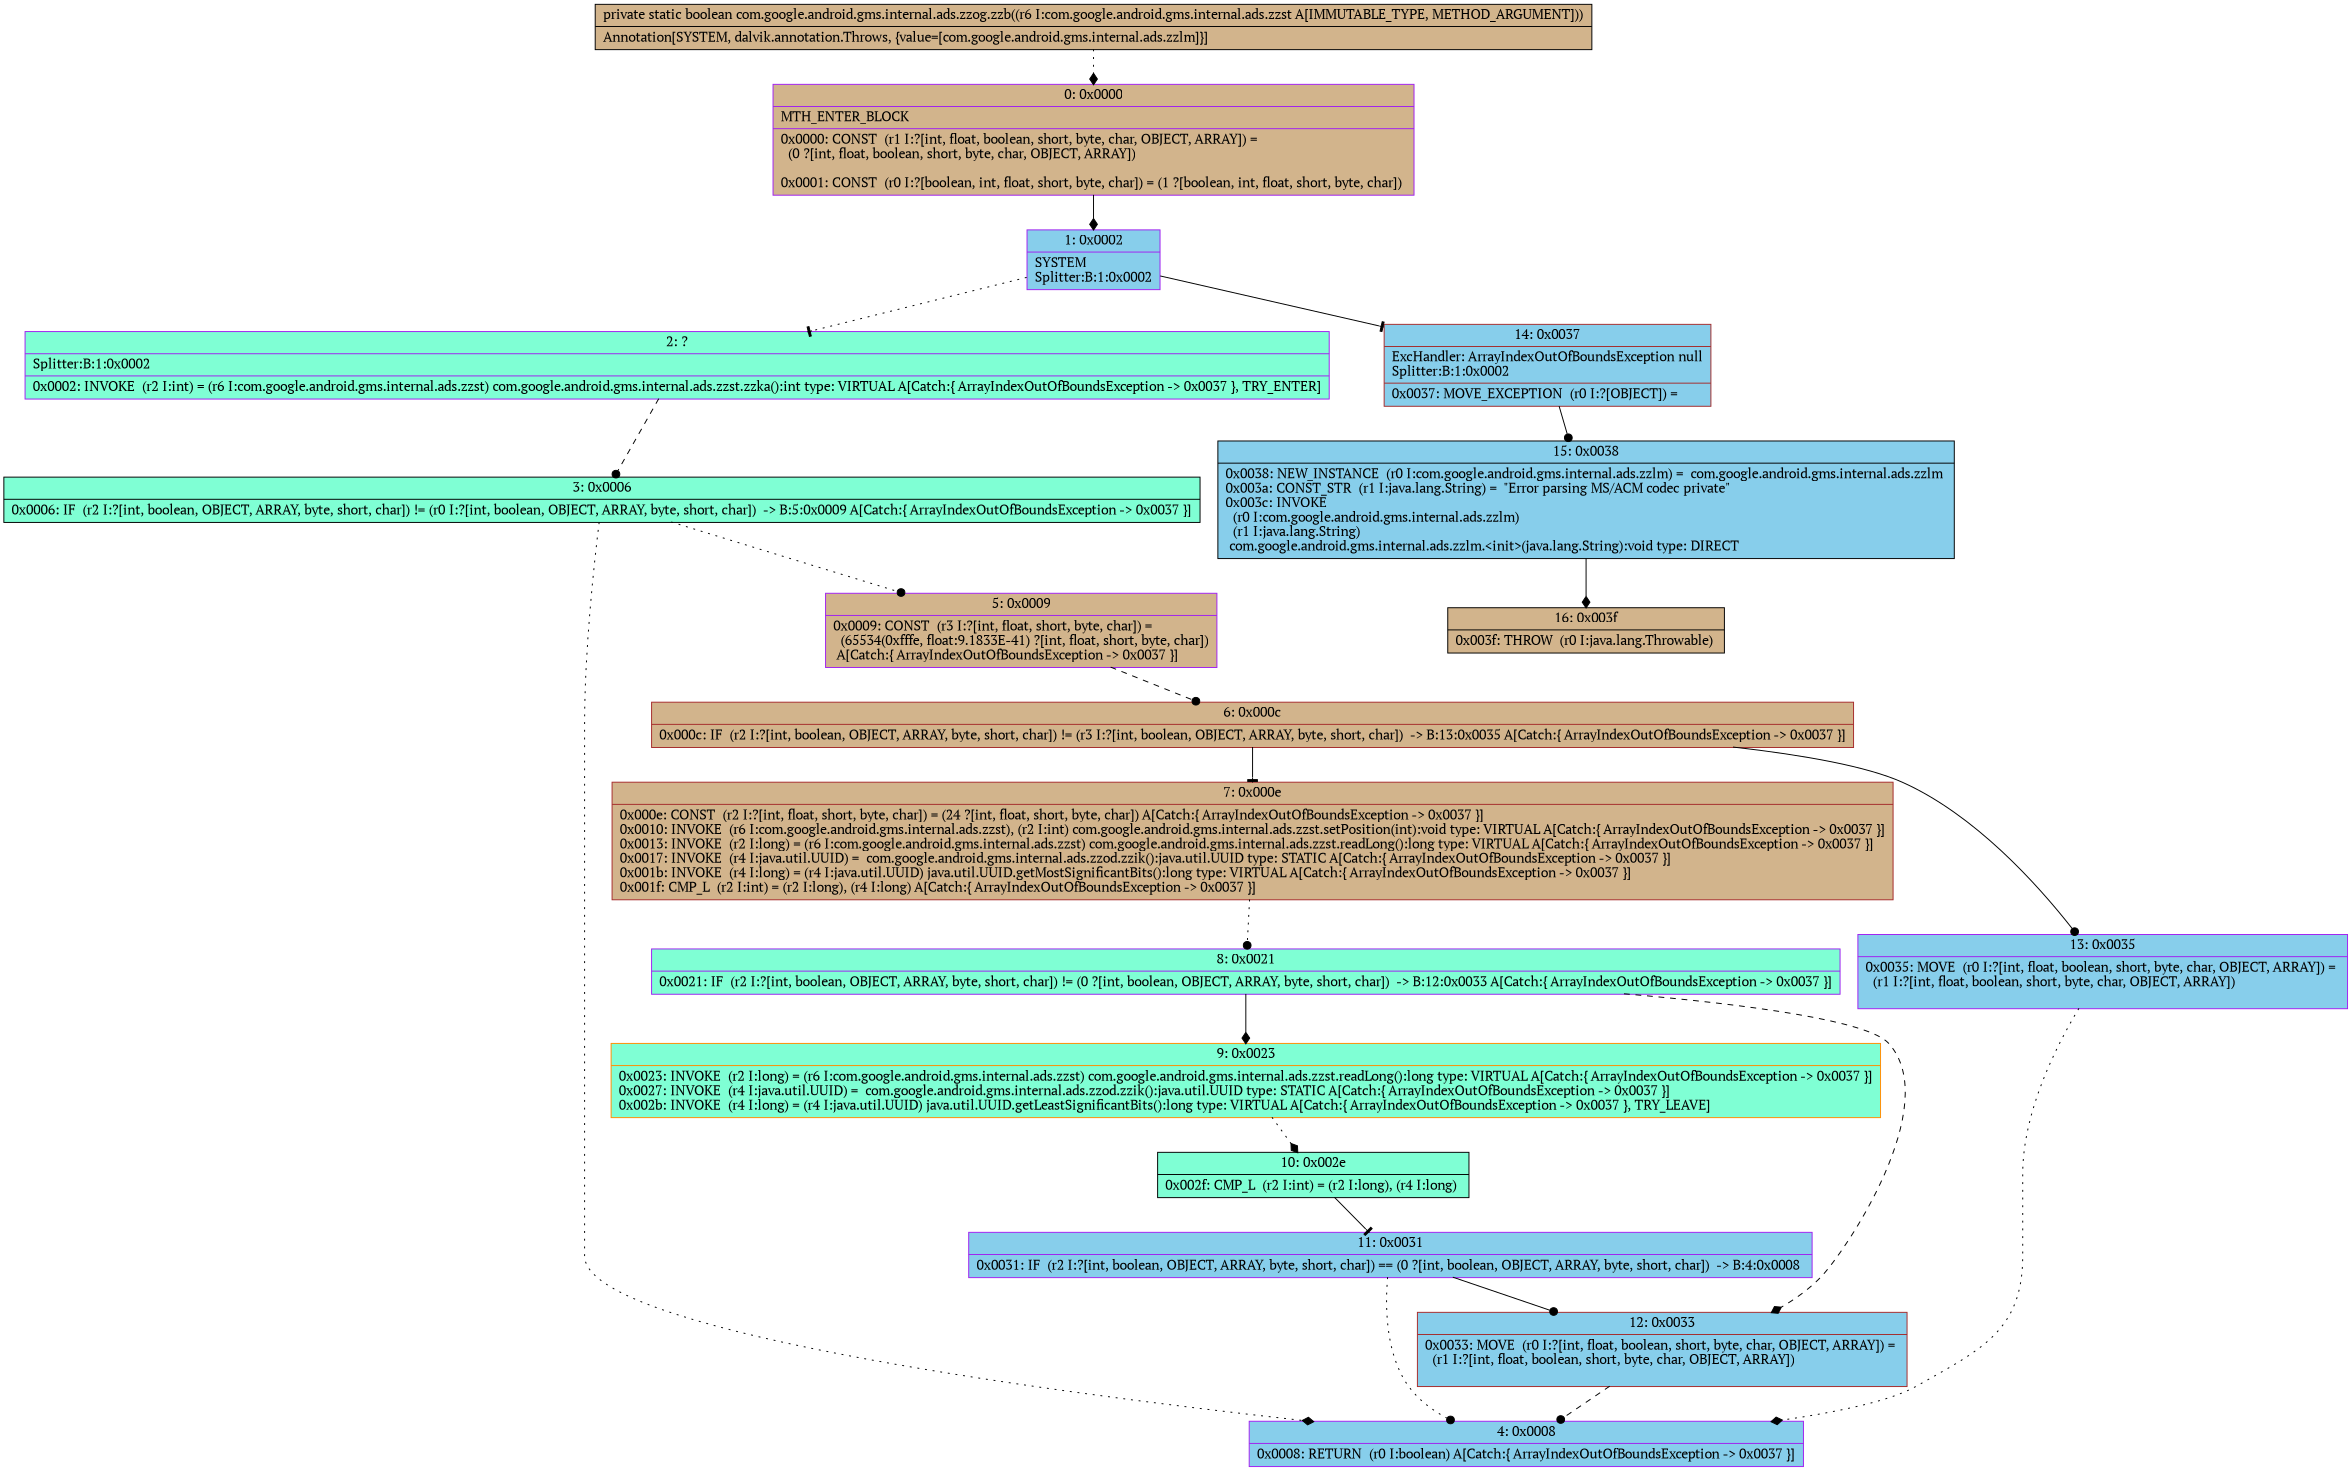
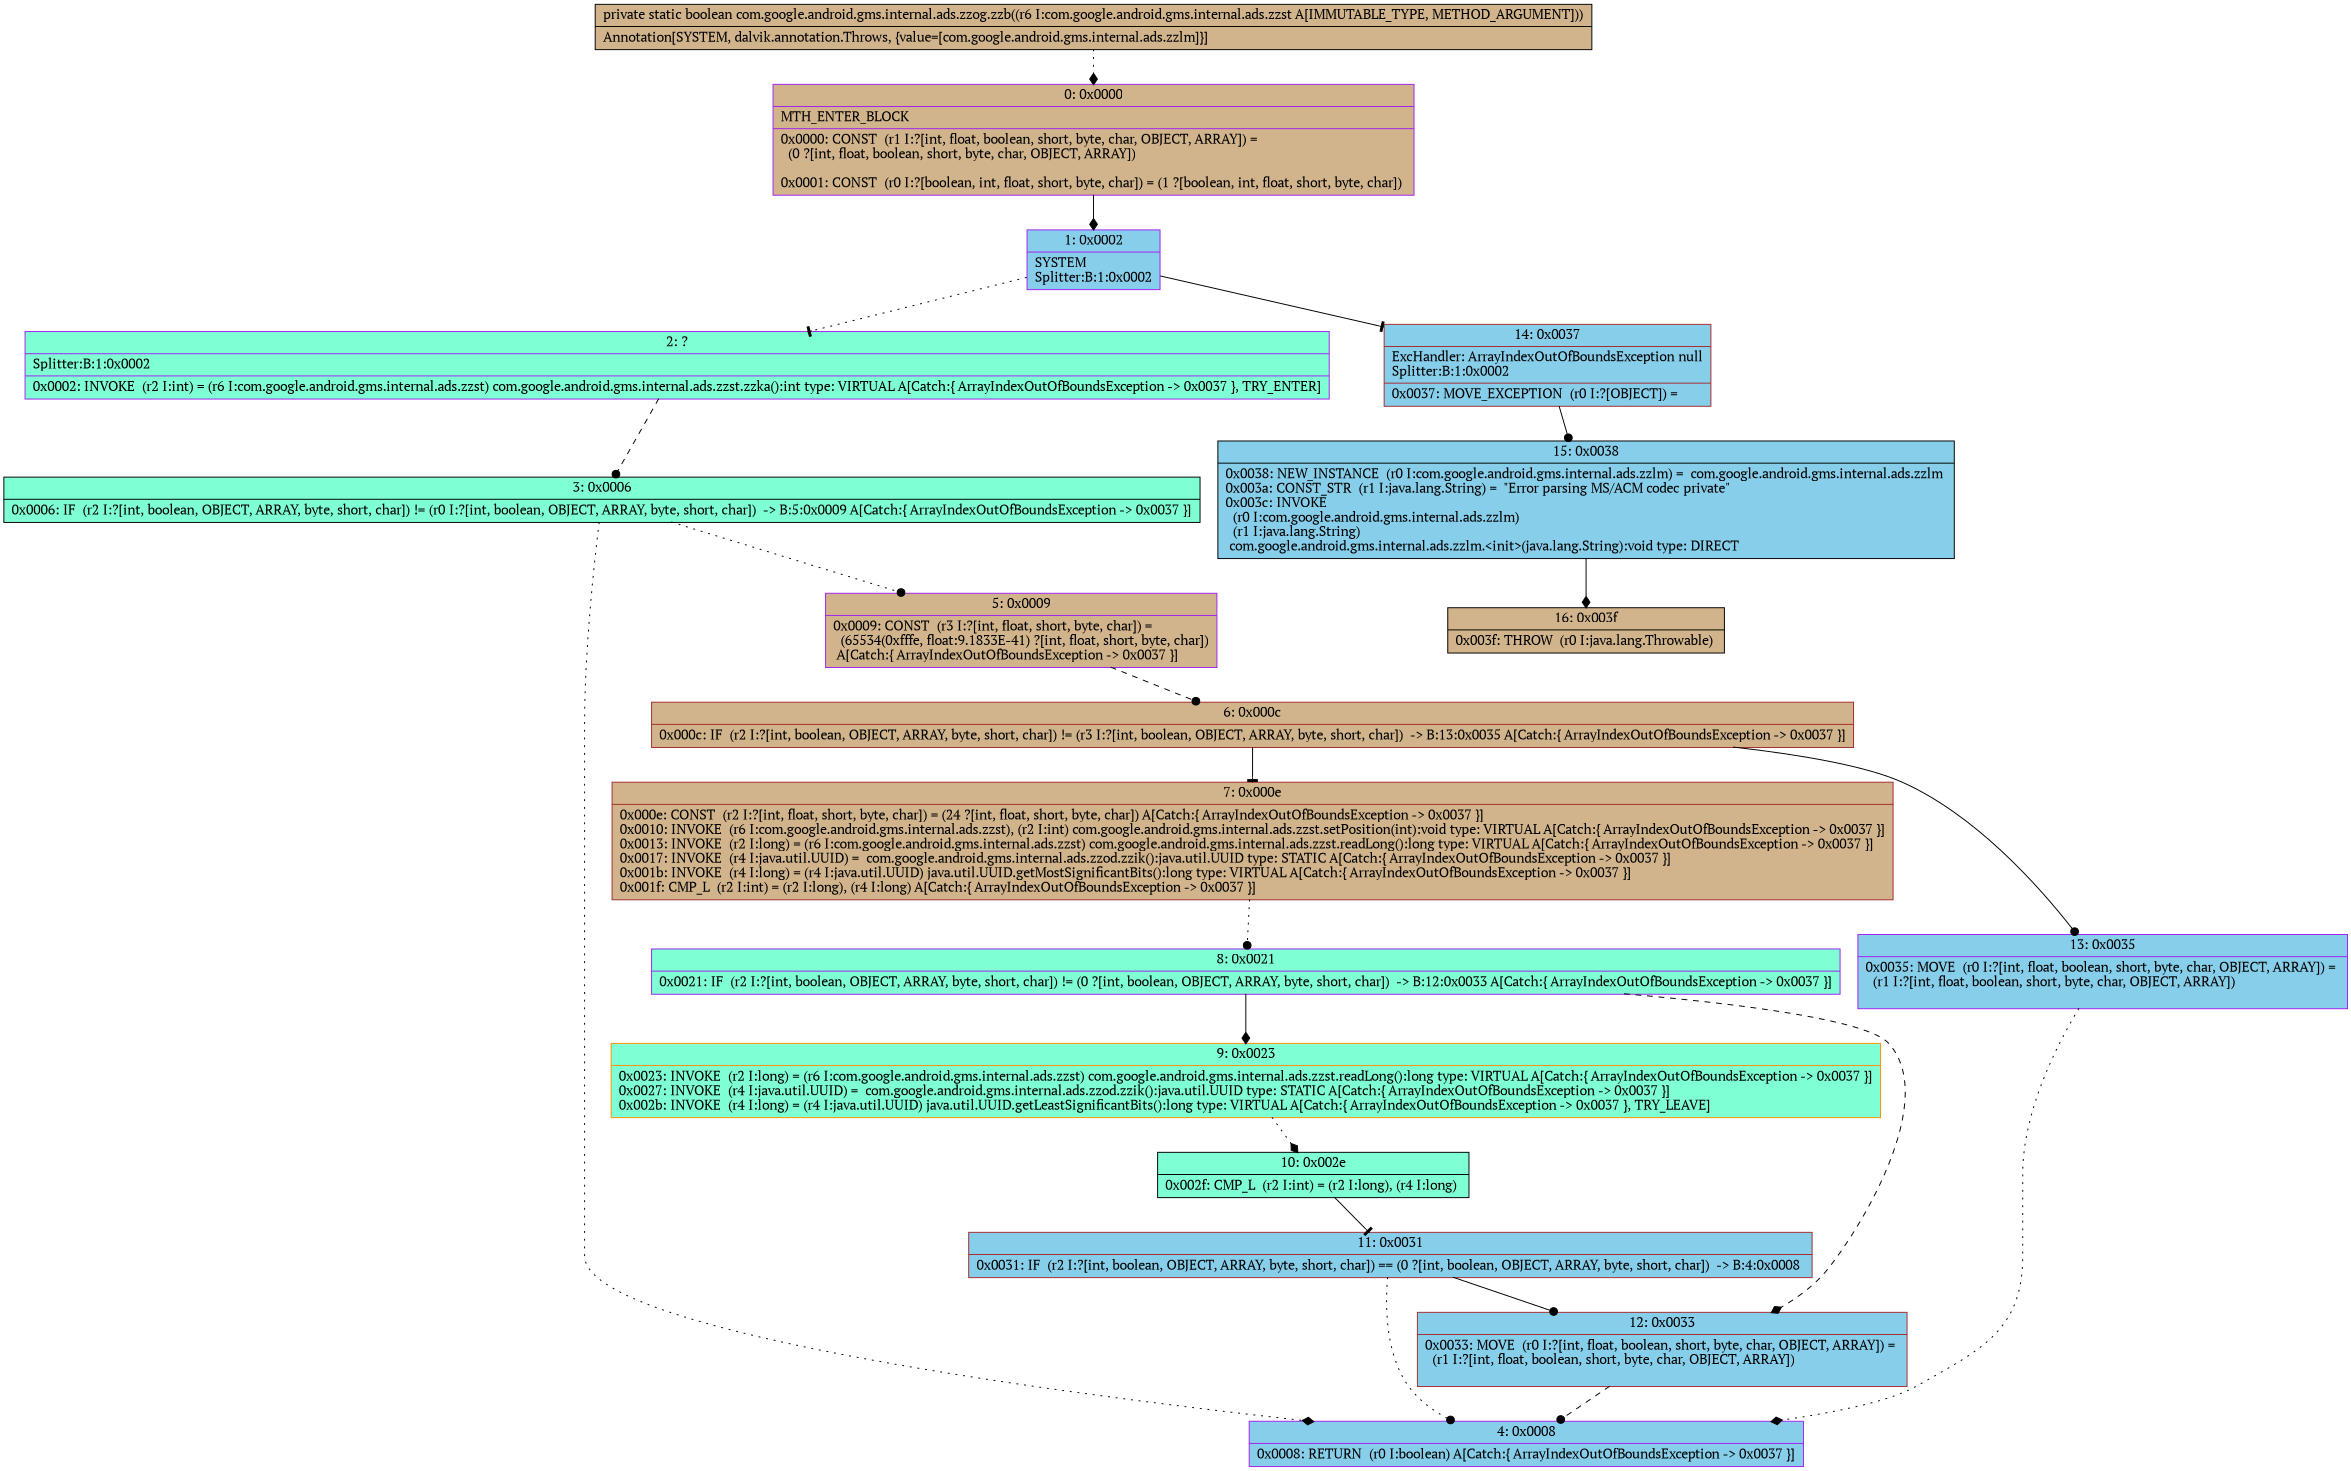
node "11: 0x0031": color purple -> brown
